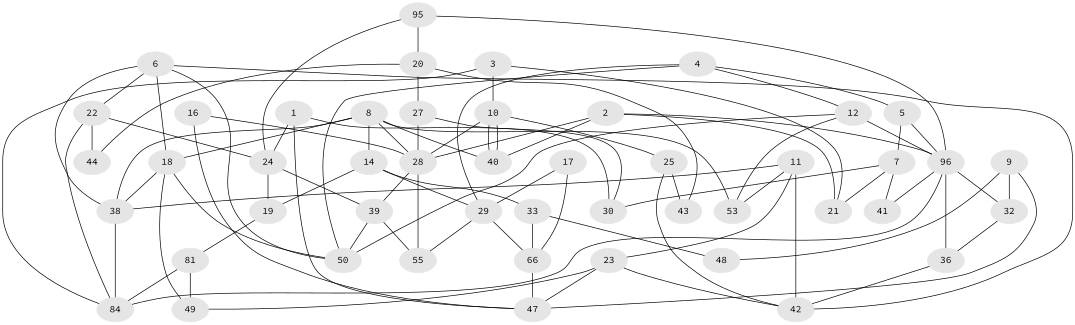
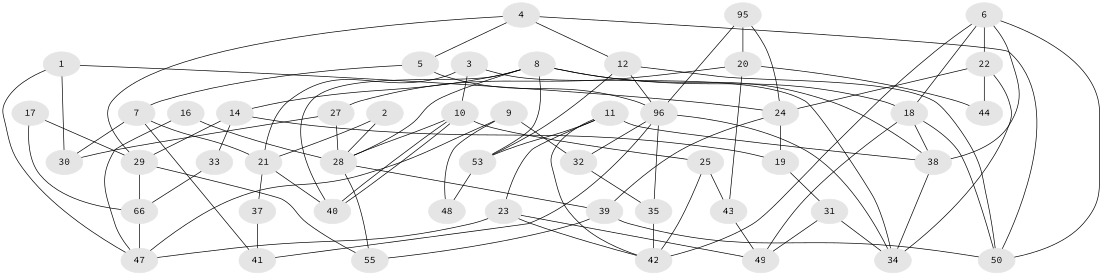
edge "2" -- "96": removed
edge "2" -- "40": now "21" -- "40"
node "37": added
edge "33" -- "48": now "53" -- "48"
edge "43" -- "49": added
node "81": label "81" -> "31"
node "36": label "36" -> "35"
node "84": label "84" -> "34"
